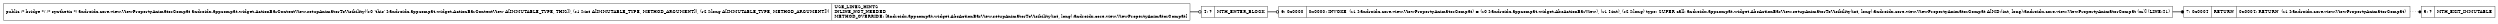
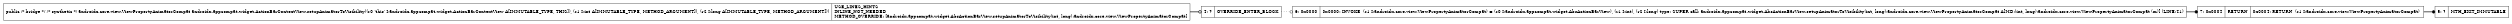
node "4: ?": text "MTH_ENTER_BLOCK" -> "OVERRIDE_ENTER_BLOCK"
edge "4: ?" -> "6: 0x0000": style bold -> dotted
edge "7: 0x0004" -> "5: ?": style dotted -> bold
